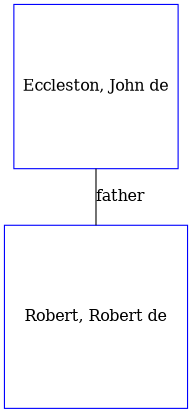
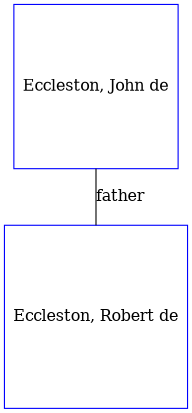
node "Robert, Robert de": label "Robert, Robert de" -> "Eccleston, Robert de"
